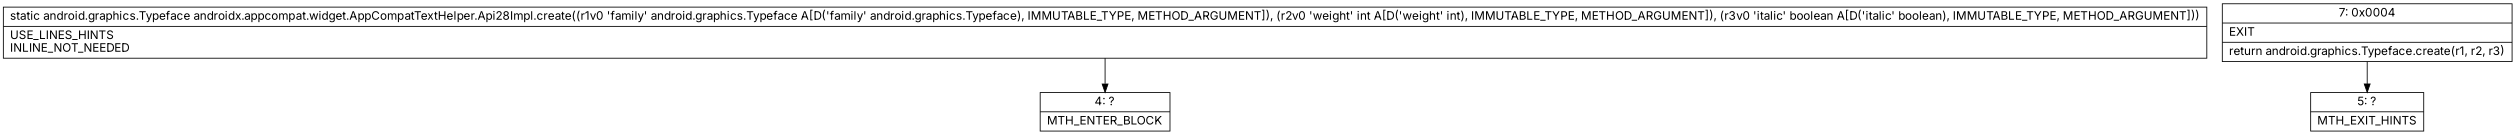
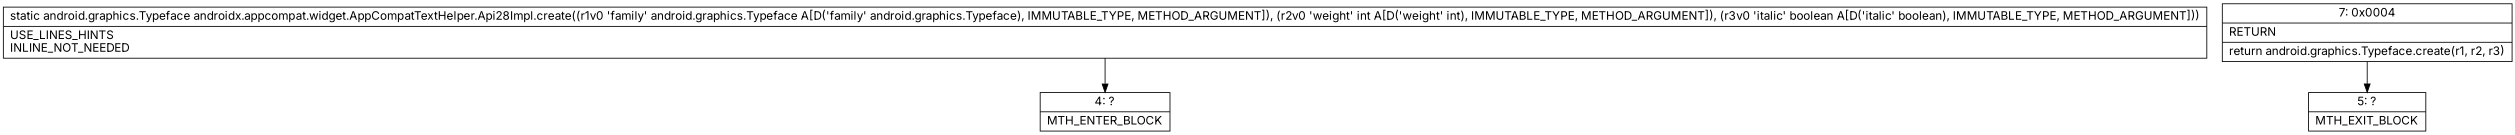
node "7: 0x0004": text "EXIT" -> "RETURN"
node "5: ?": text "MTH_EXIT_HINTS" -> "MTH_EXIT_BLOCK"
